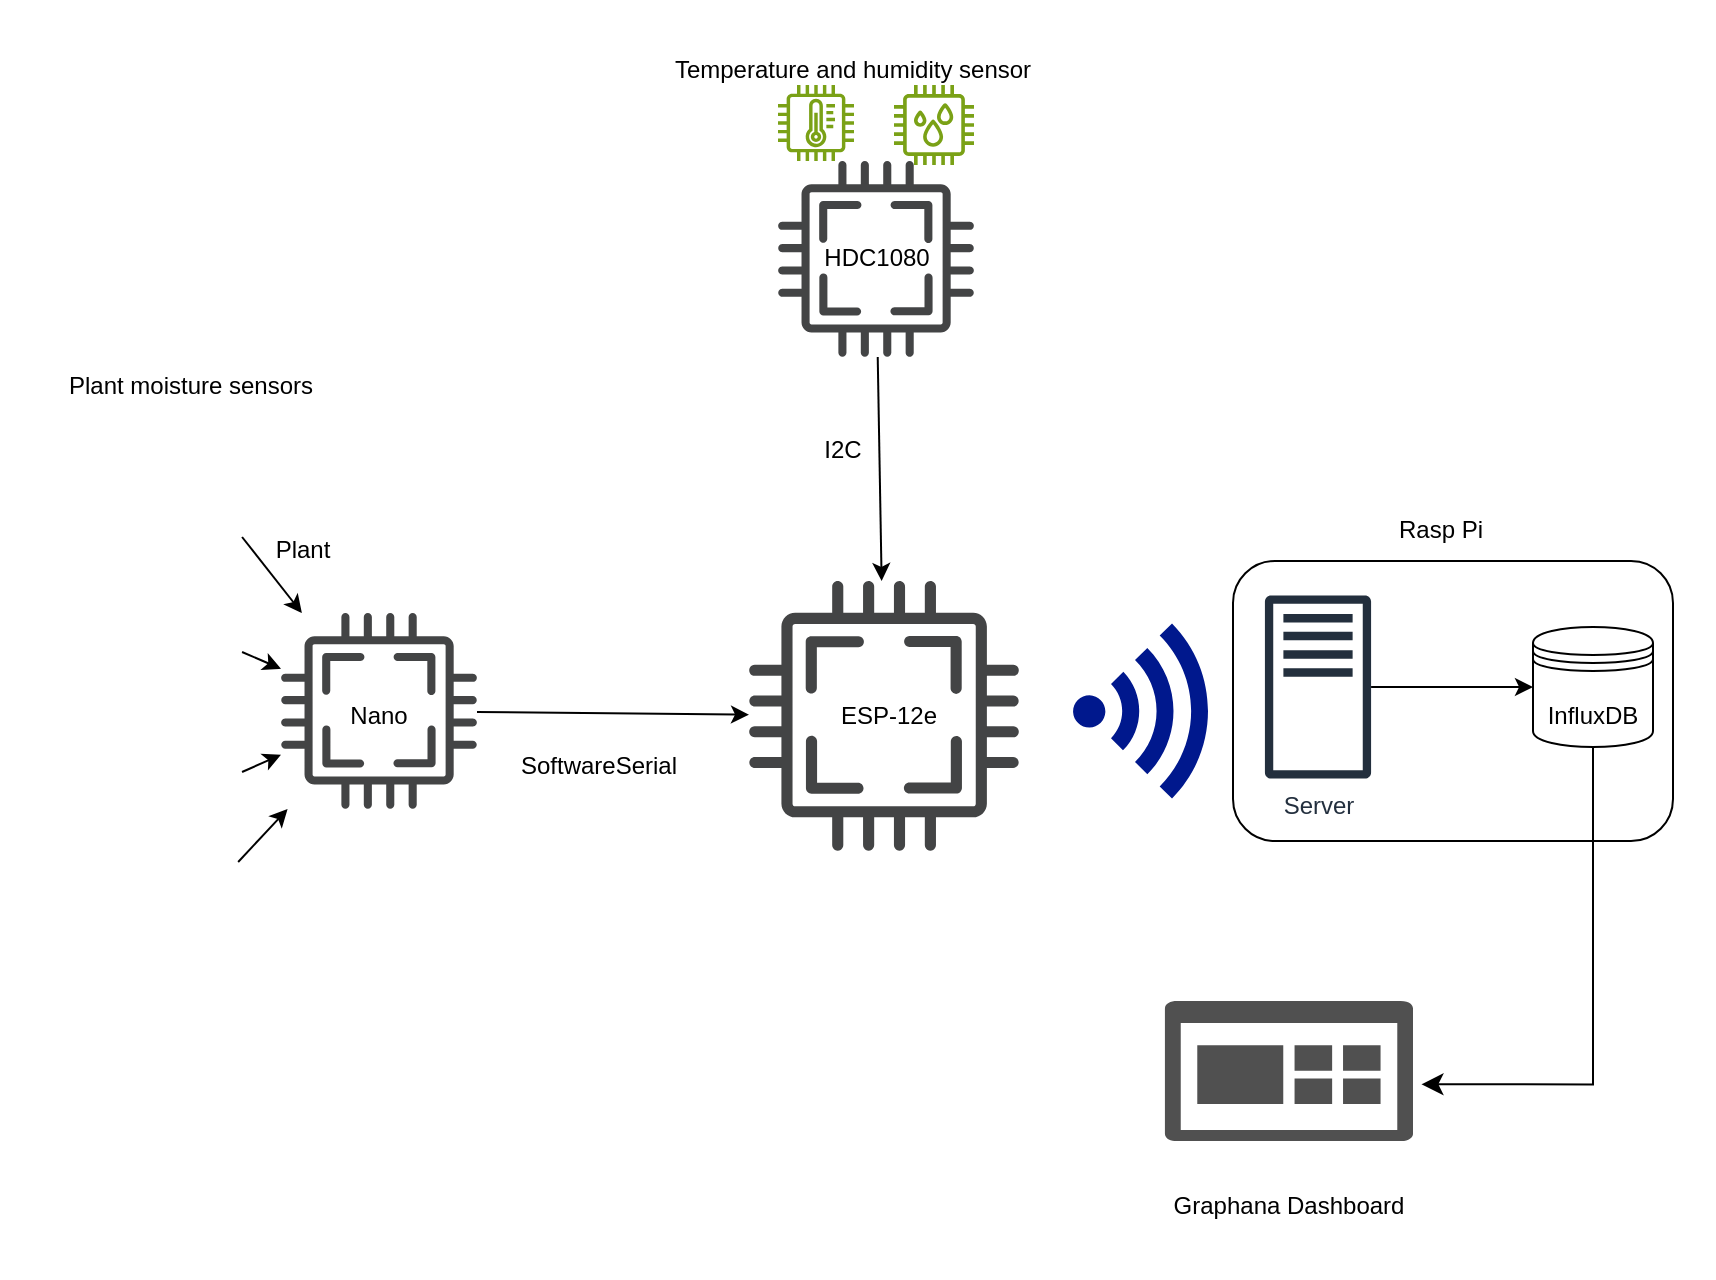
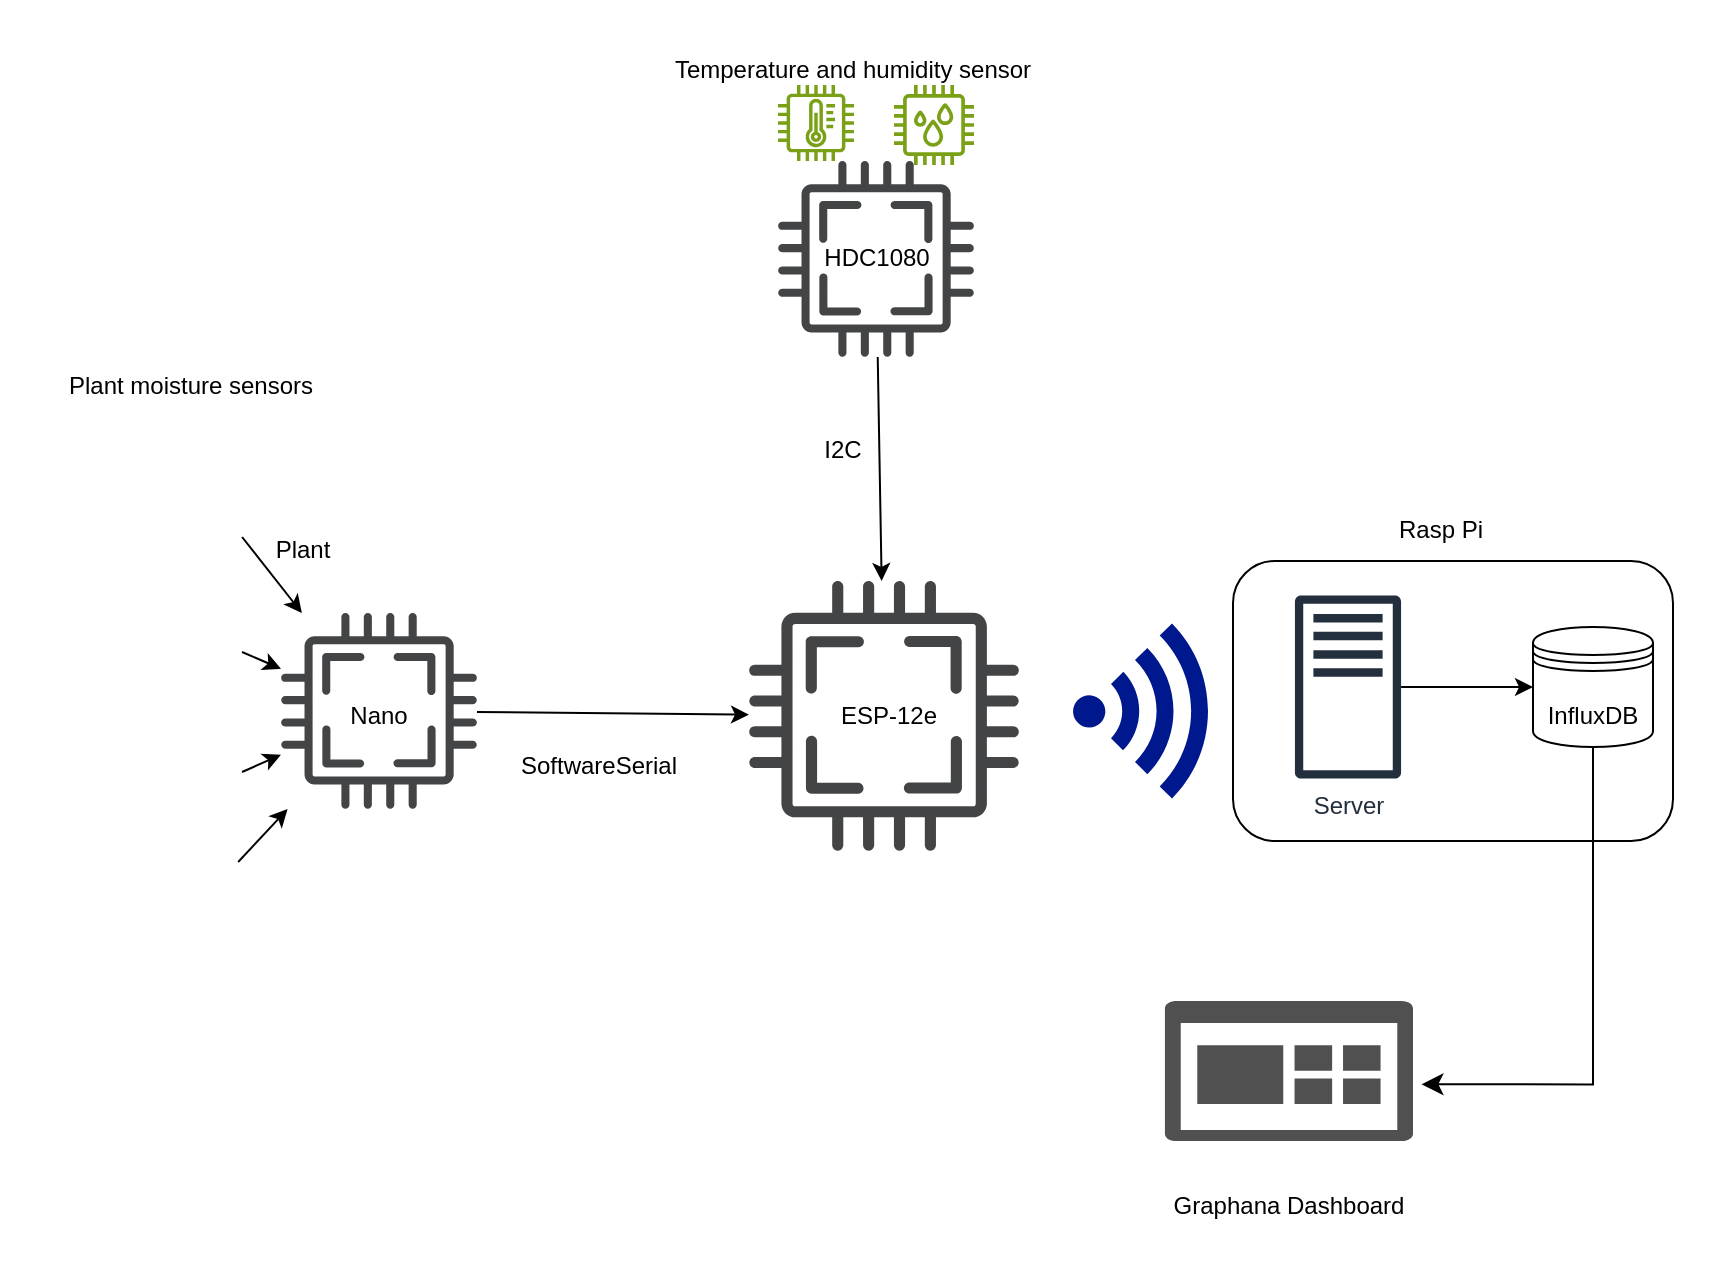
node "Server": moved (1318, 687) -> (1348, 687)
